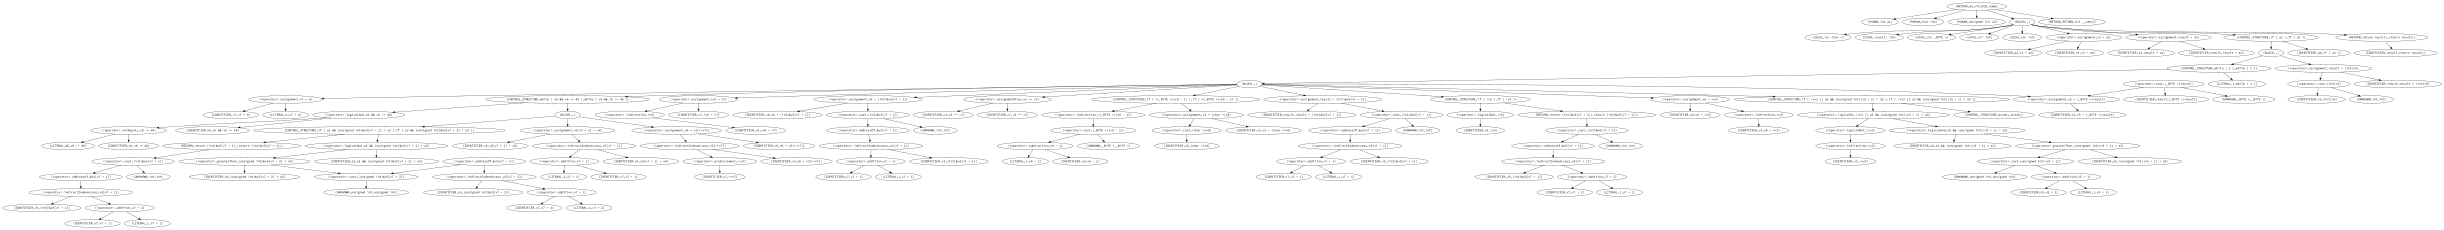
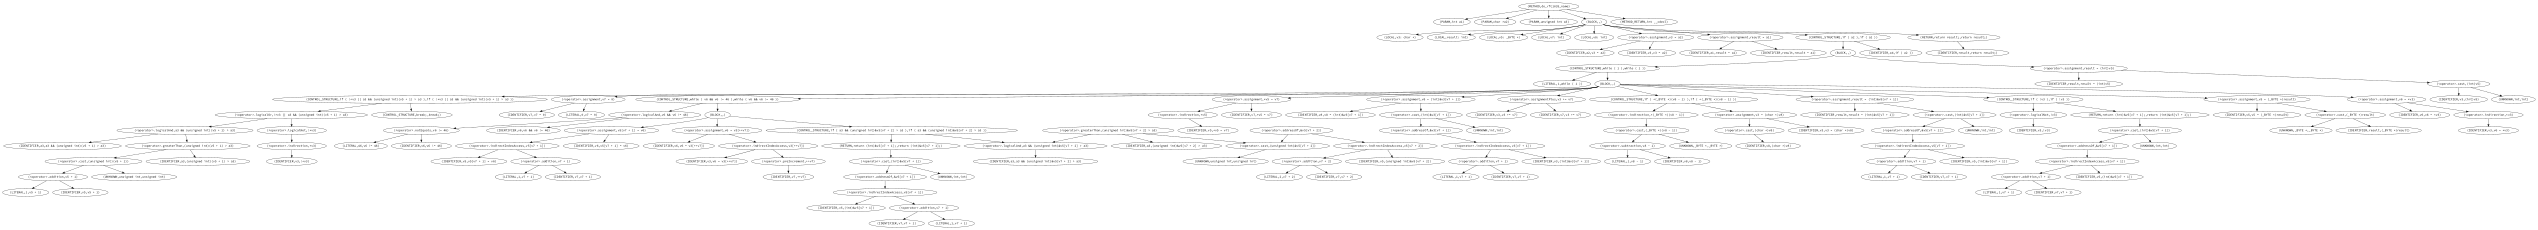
edge "(<operator>.cast,(_BYTE *)result)" -> "(<operator>.assignment,v5 = (_BYTE *)result)": reversed
edge "(<operator>.logicalAnd,a3 && (unsigned int)&v5[v7 + 2] > a3)" -> "(<operator>.greaterThan,(unsigned int)&v5[v7 + 2] > a3)": reversed
